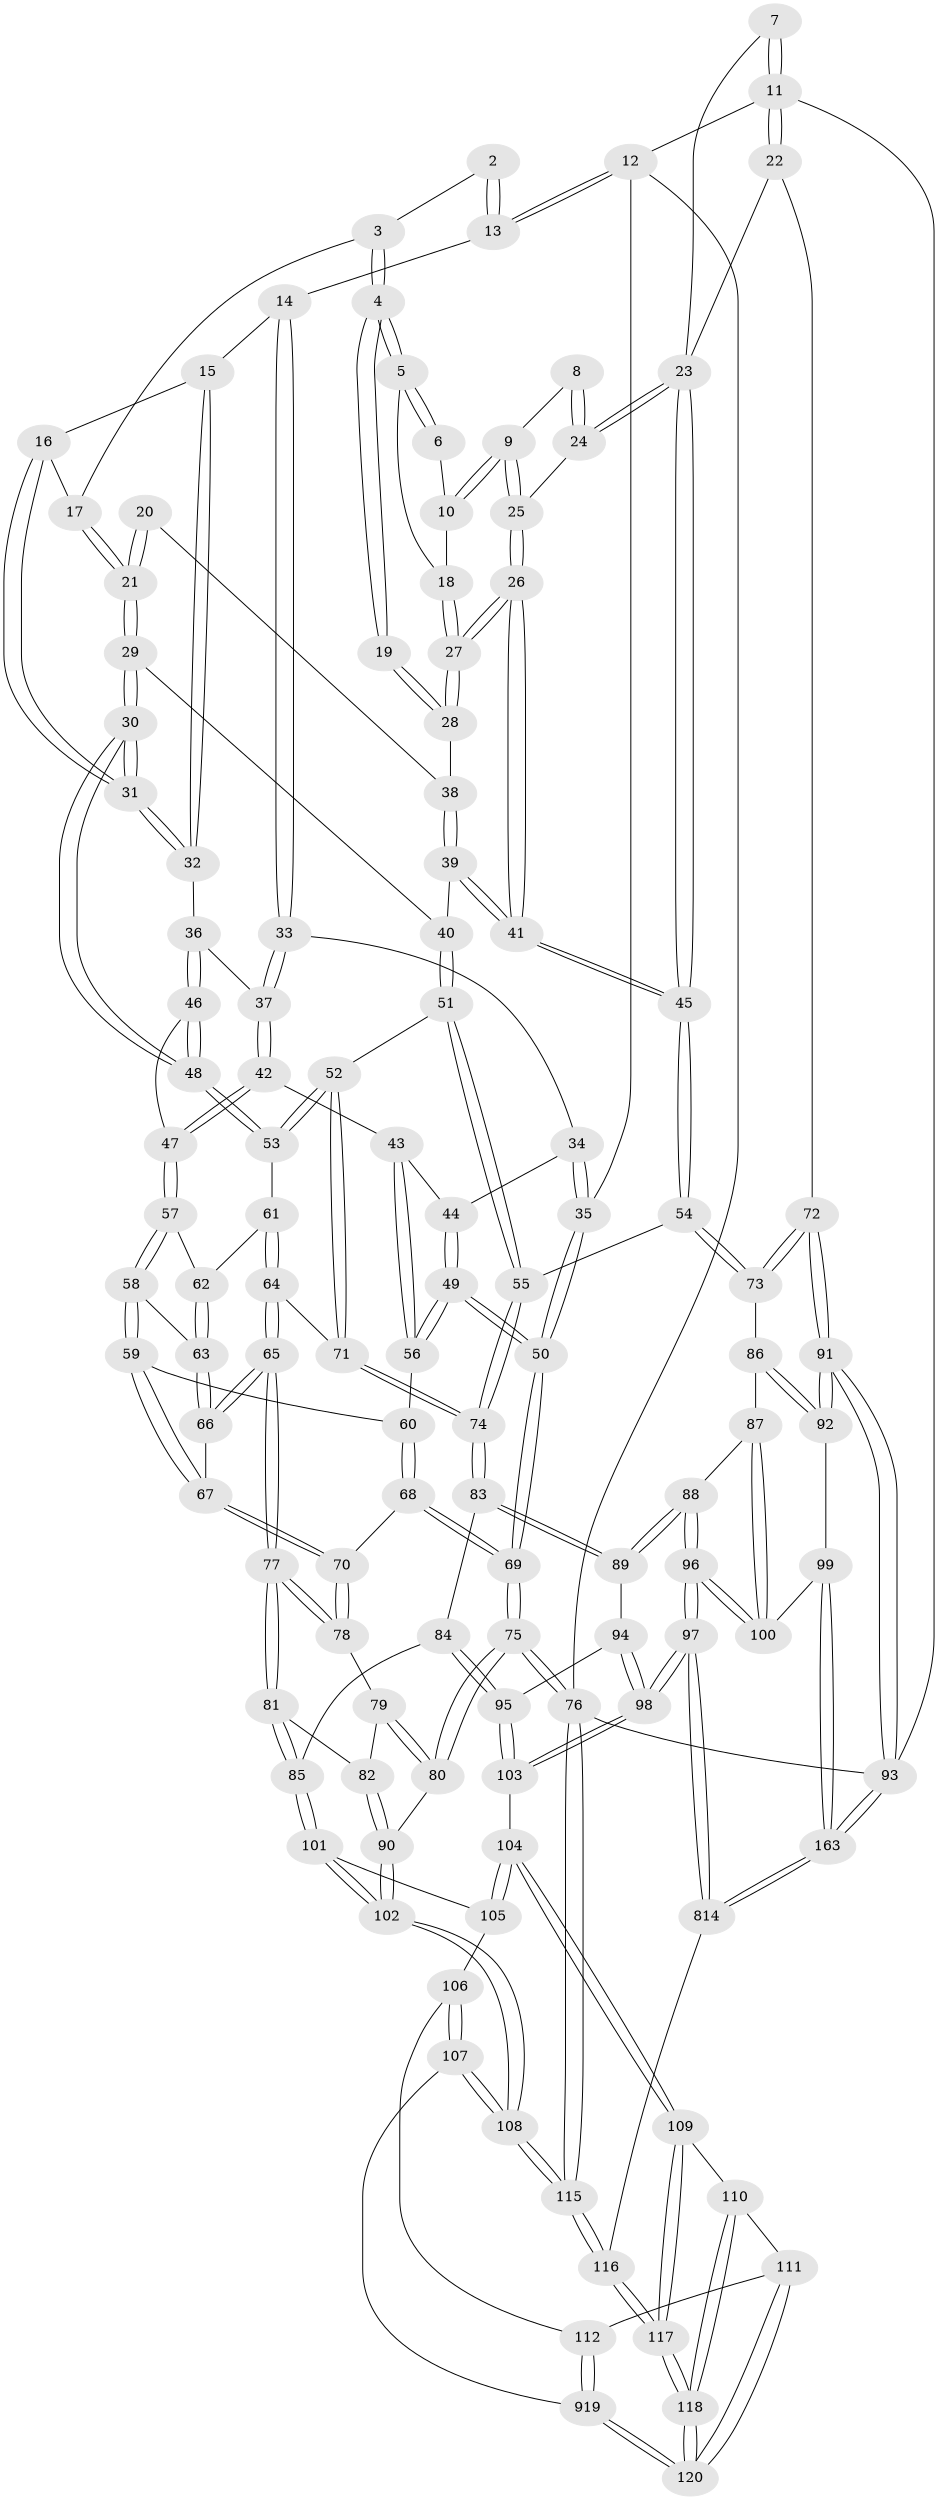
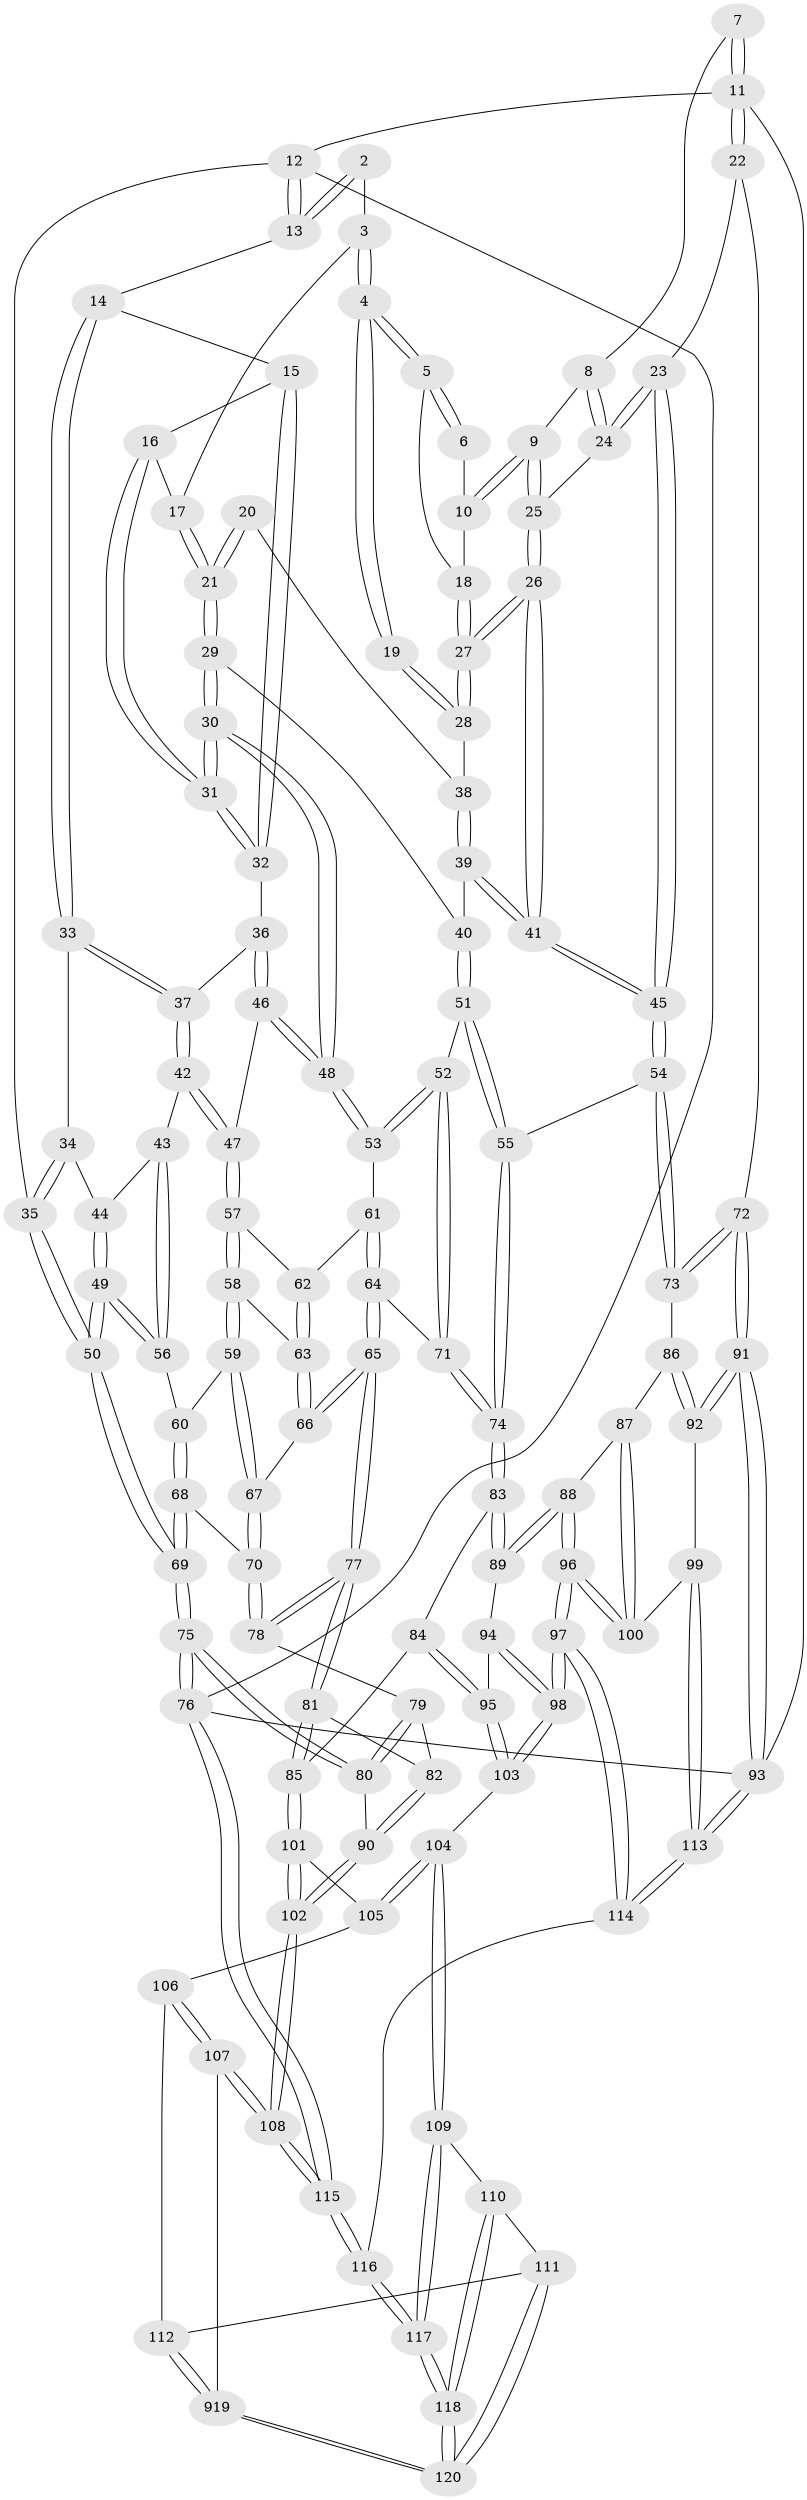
edge "7" -- "23": now "7" -- "8"
node "163": label "163" -> "113"
node "814": label "814" -> "114"
